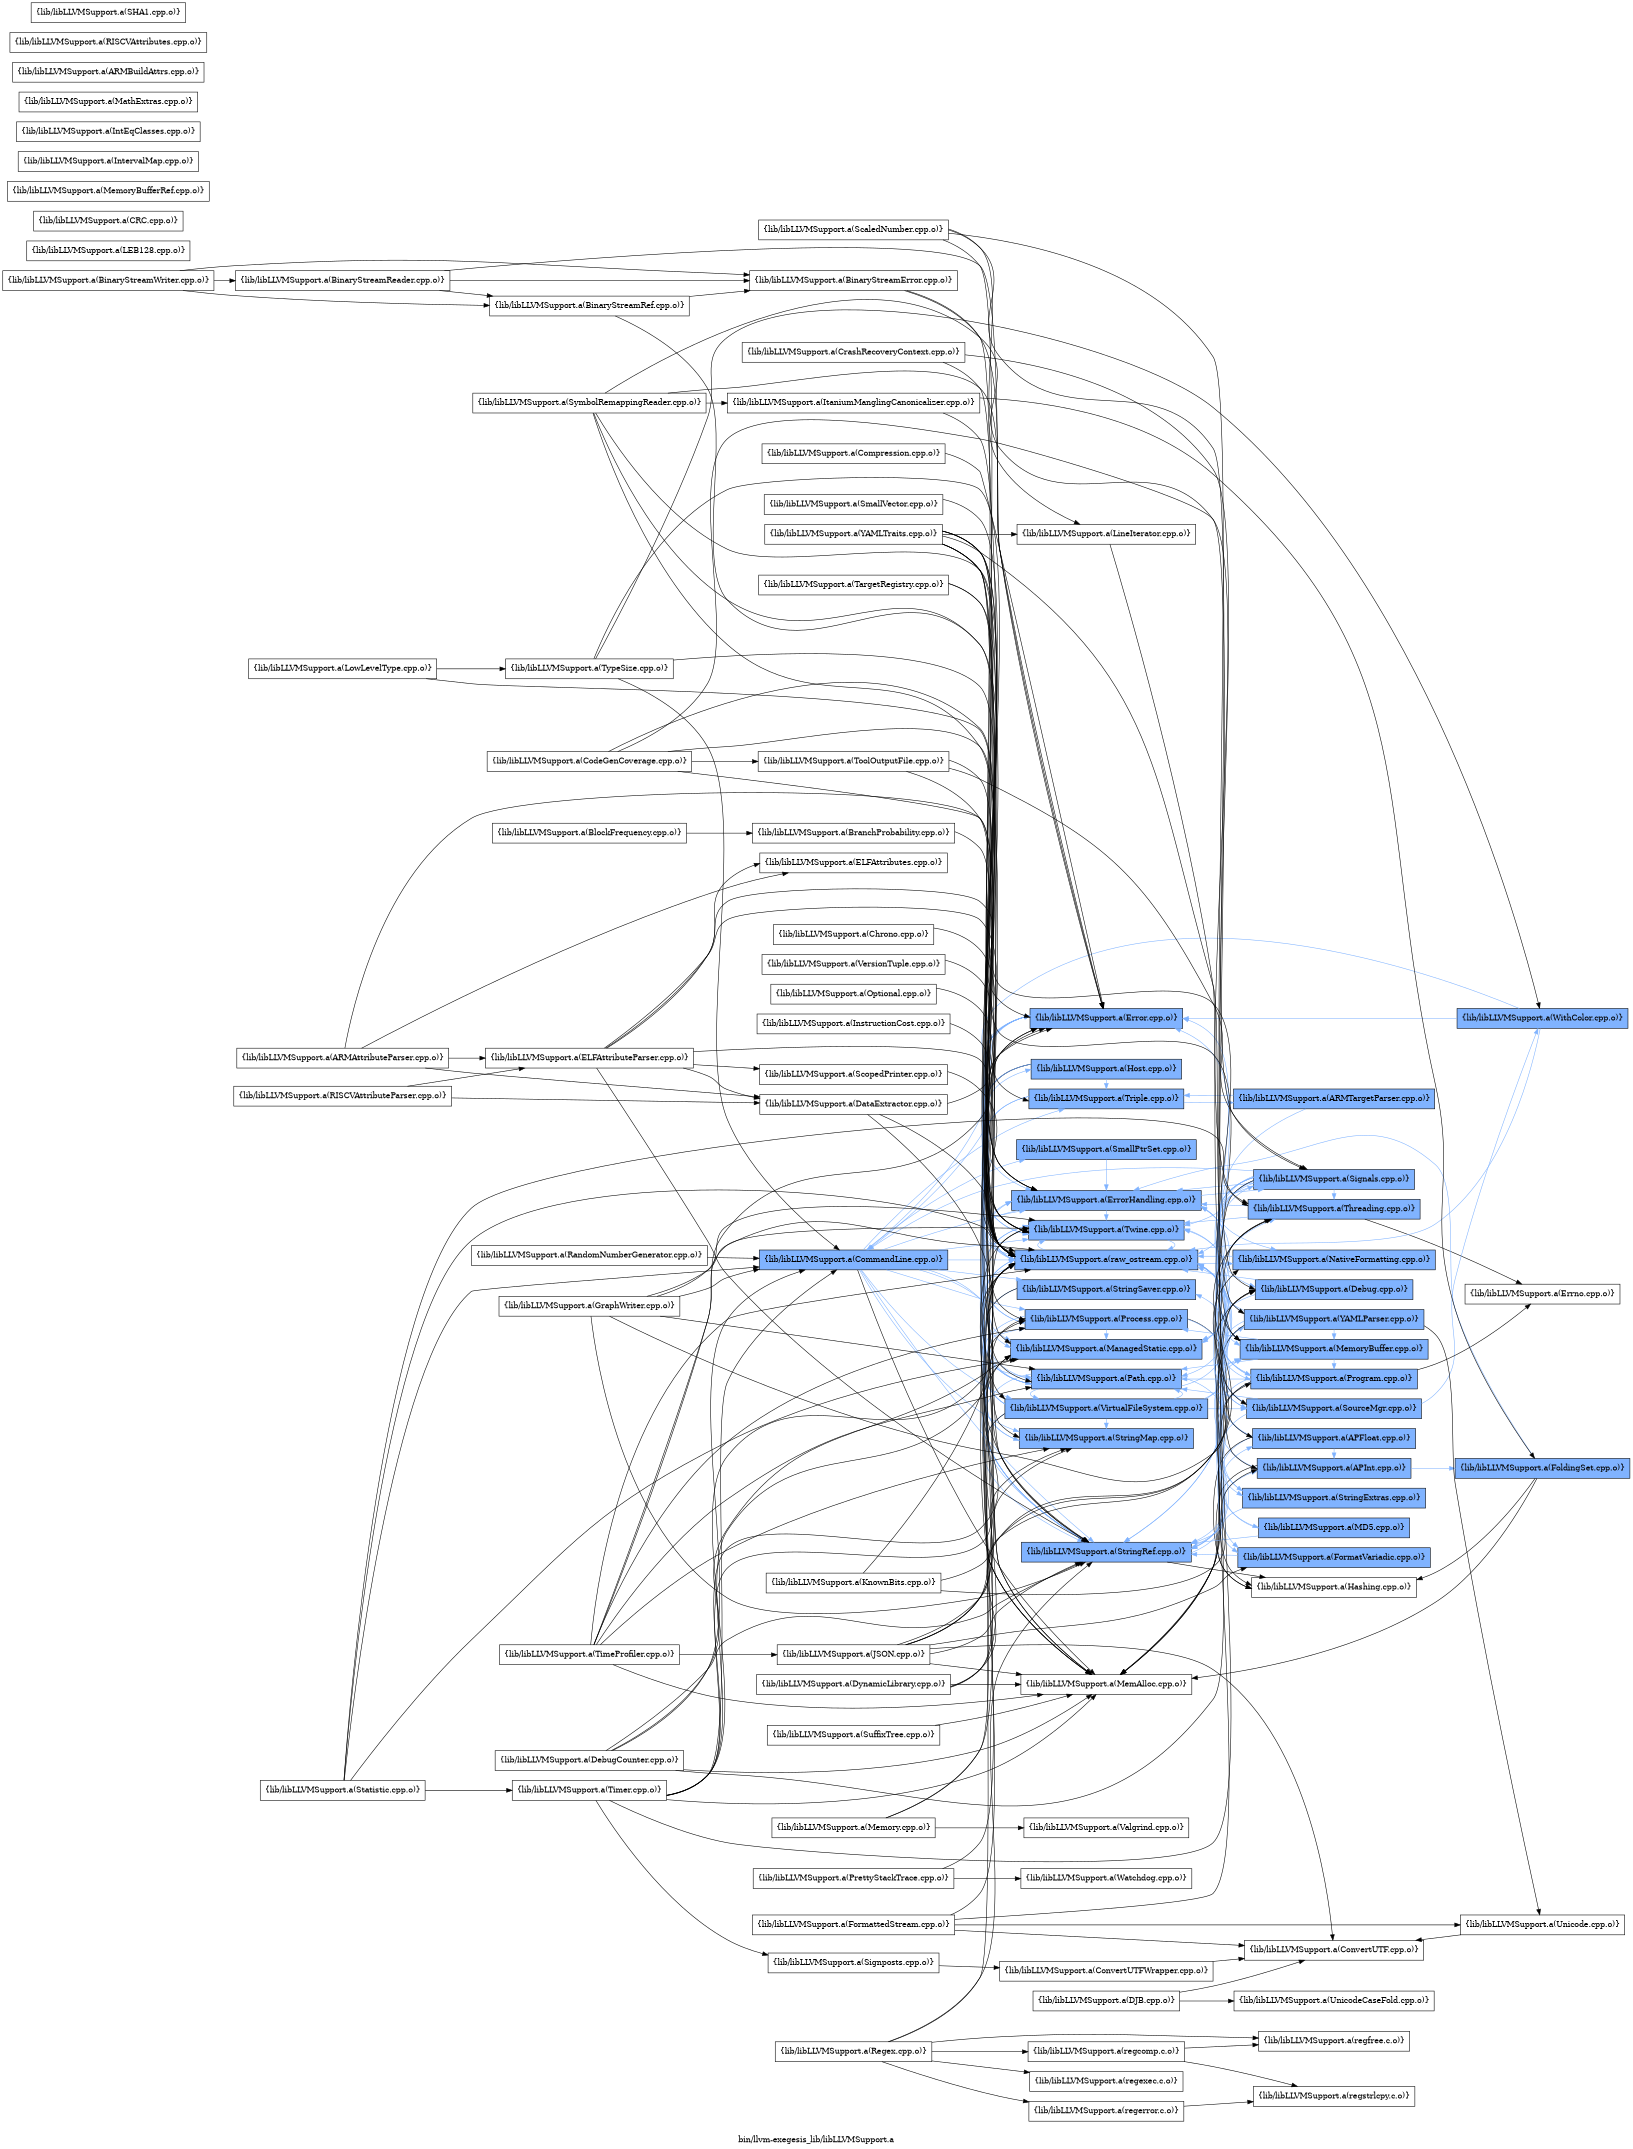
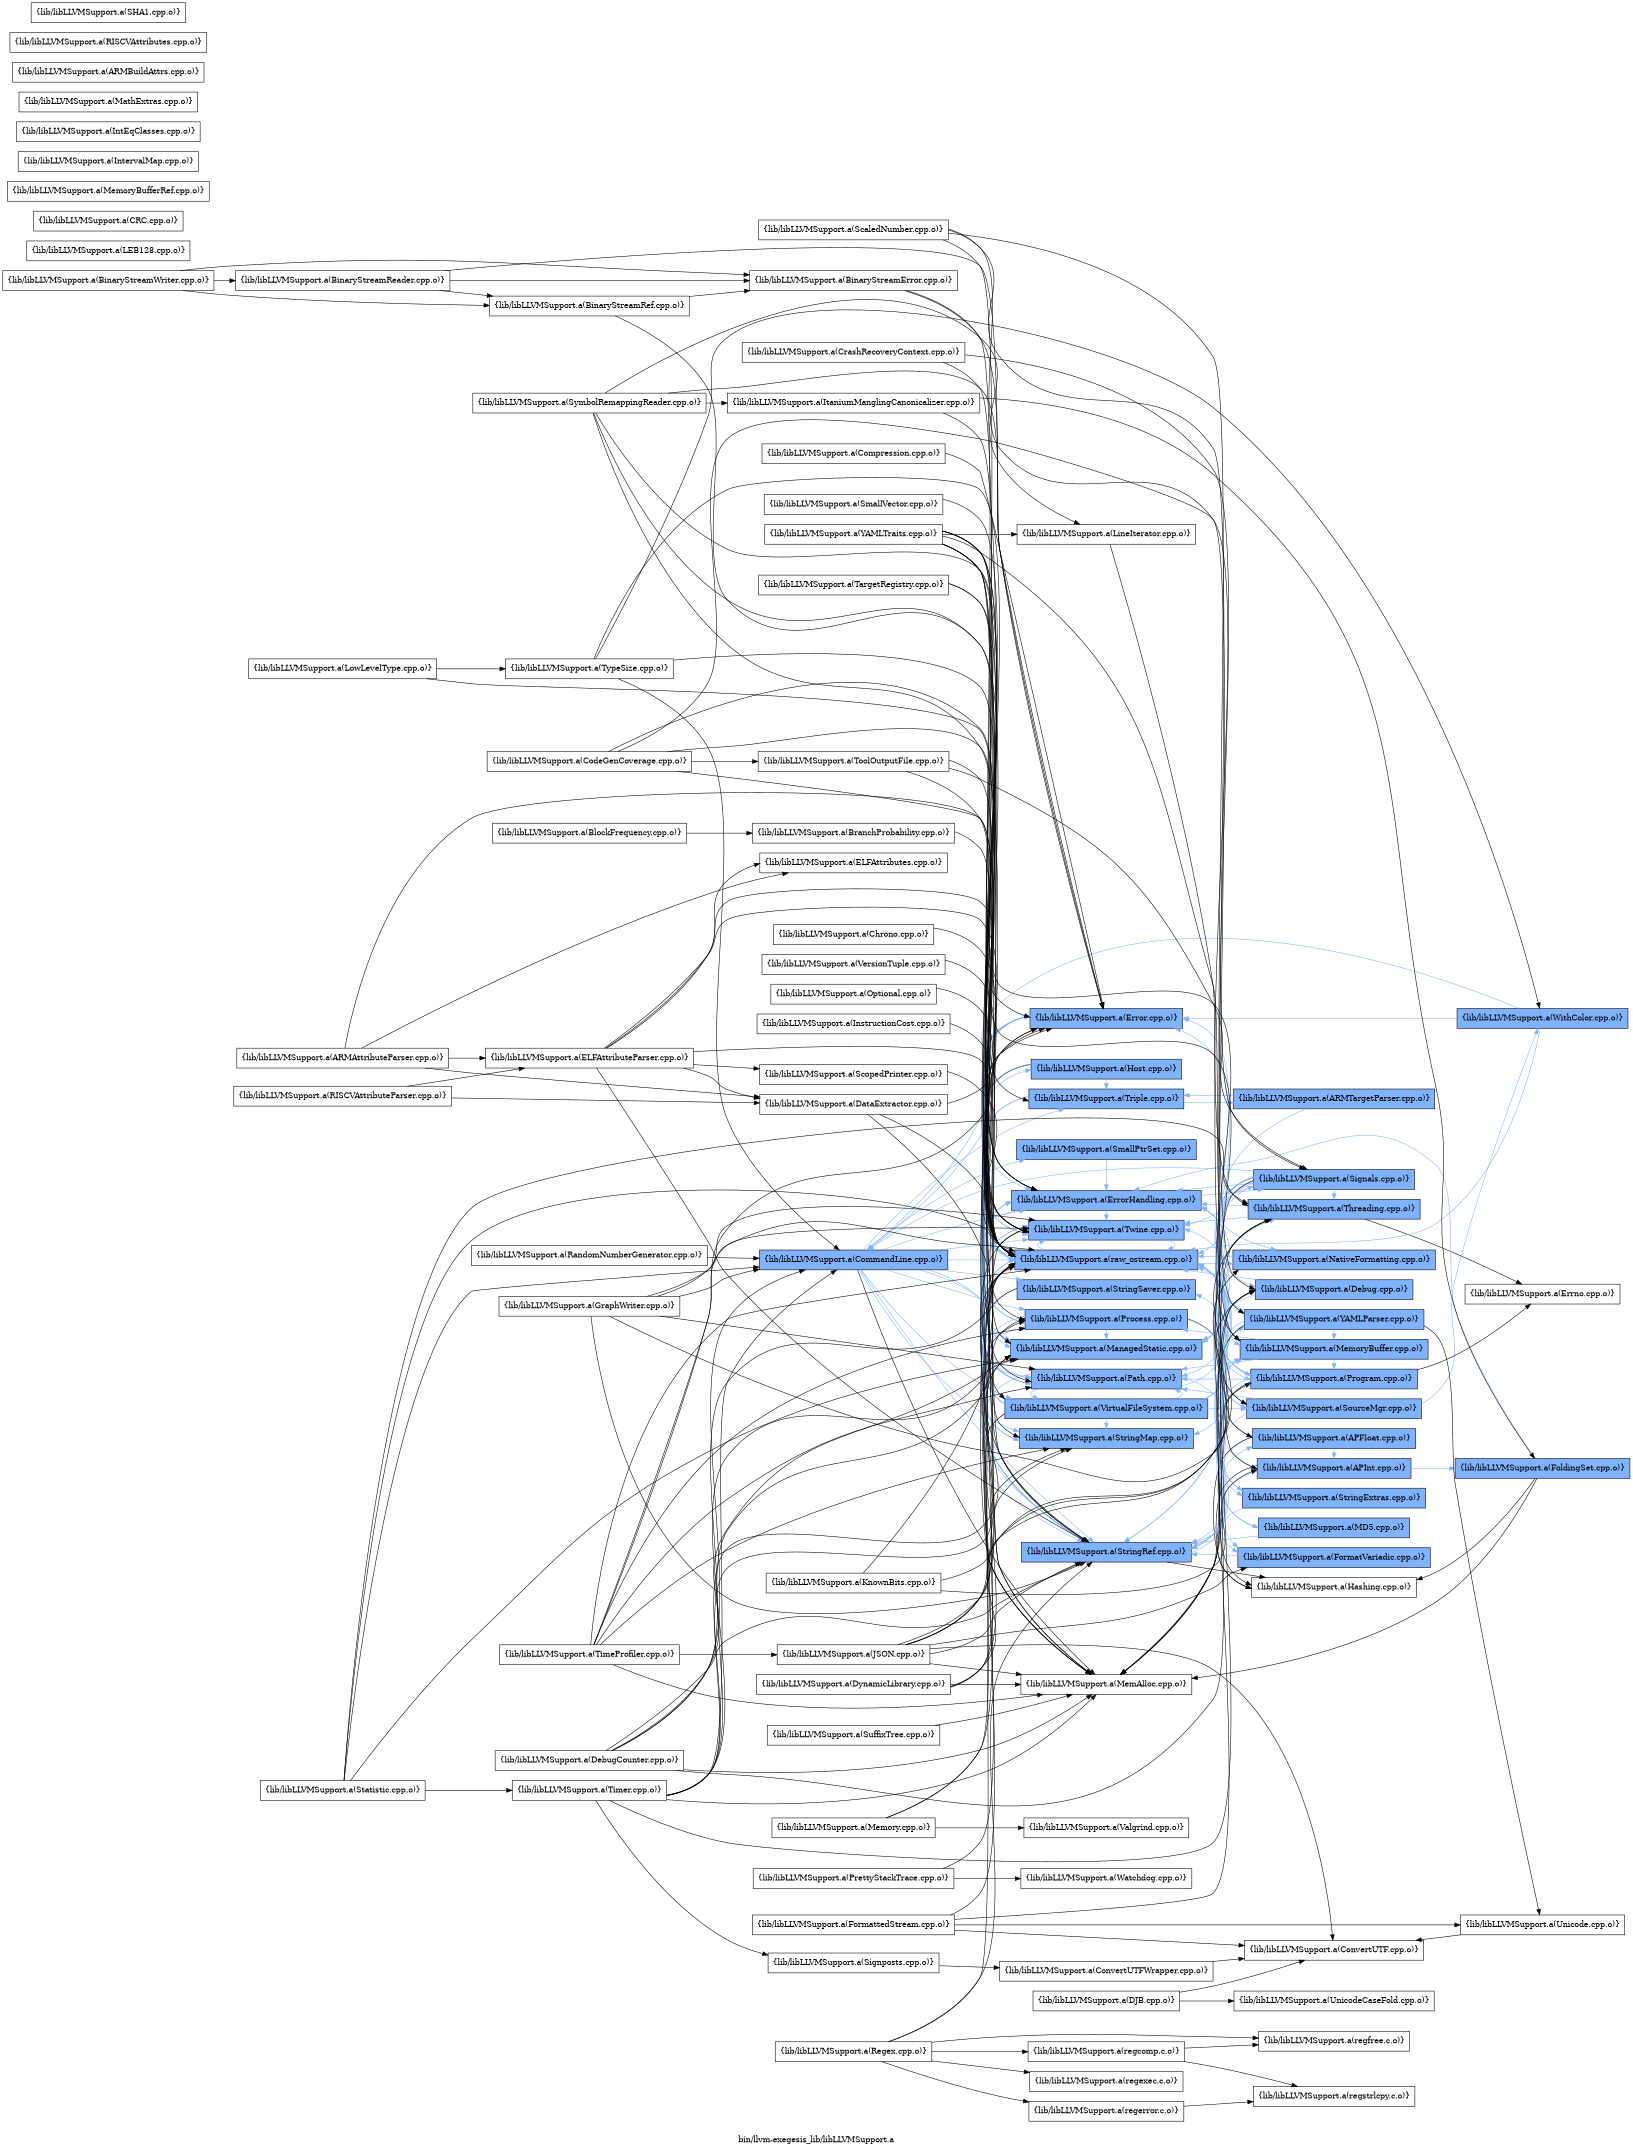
edge "{lib/libLLVMSupport.a(MemoryBuffer.cpp.o)}" -> "{lib/libLLVMSupport.a(Twine.cpp.o)}": now "{lib/libLLVMSupport.a(MemoryBuffer.cpp.o)}" -> "{lib/libLLVMSupport.a(StringMap.cpp.o)}"
edge "{lib/libLLVMSupport.a(DebugCounter.cpp.o)}" -> "{lib/libLLVMSupport.a(raw_ostream.cpp.o)}": added
